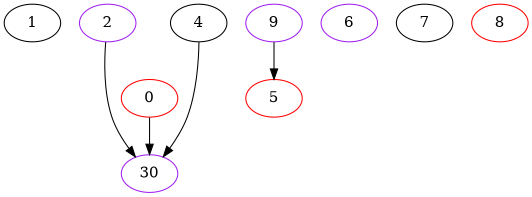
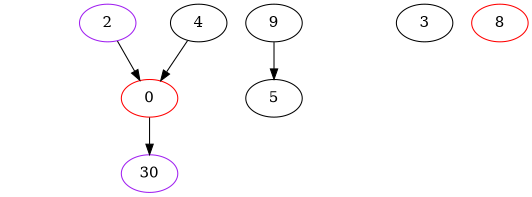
node "1": removed
node "9": color purple -> black
node "6": removed
node "7": label "7" -> "3"
edge "2" -> "30": now "2" -> "0"
edge "4" -> "30": now "4" -> "0"
node "5": color red -> black
